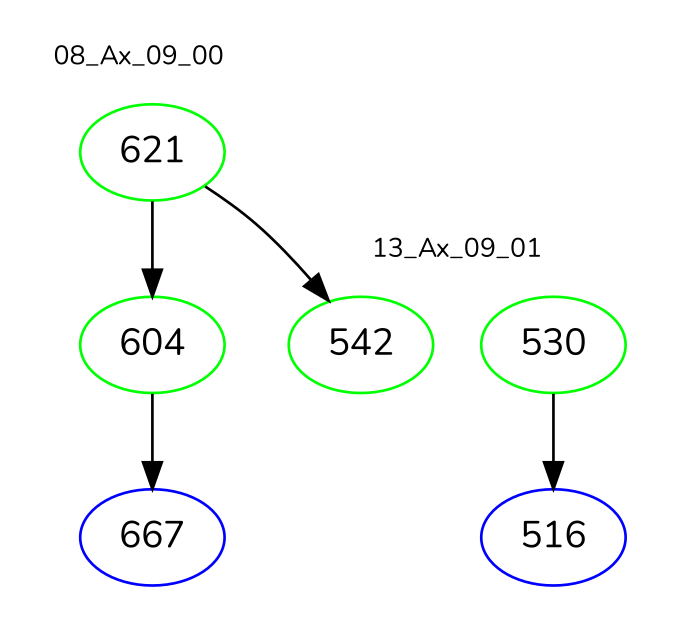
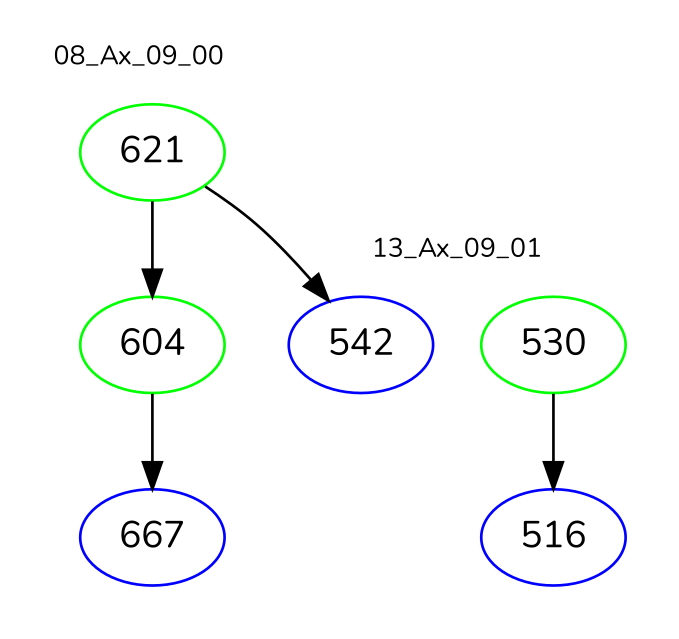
node "542": color green -> blue
